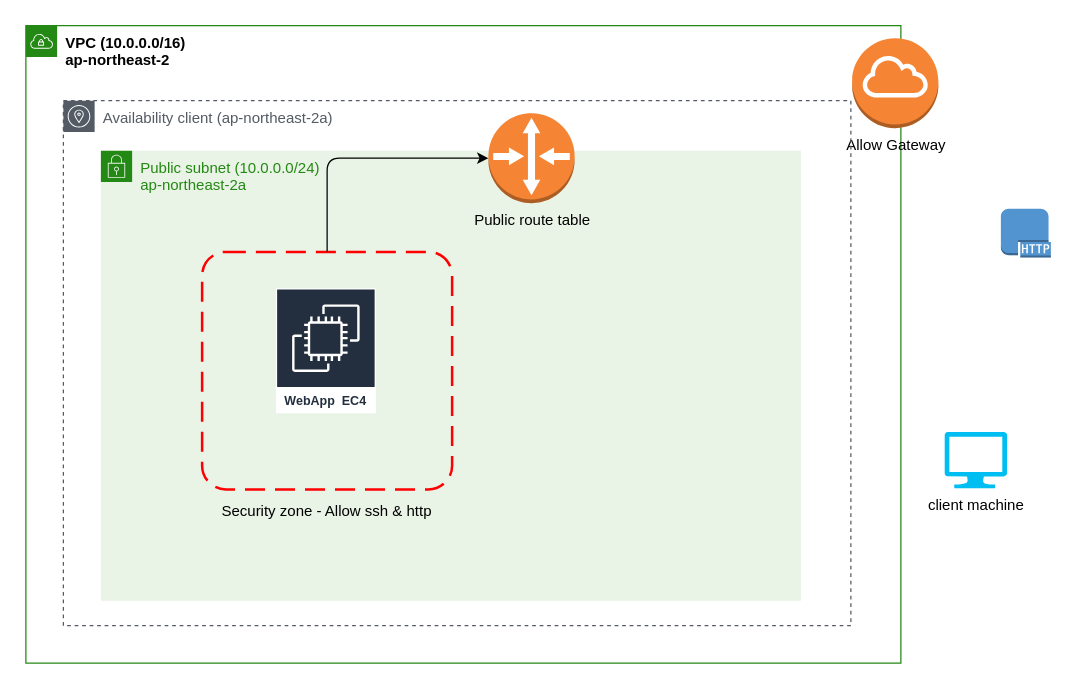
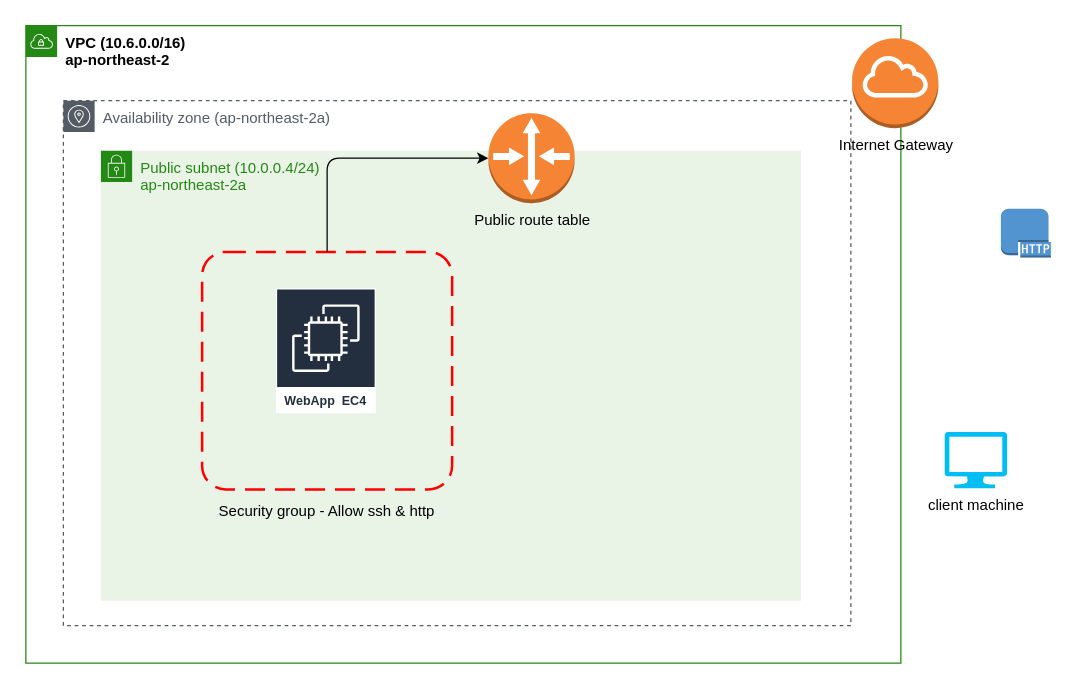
node "VPC (10.0.0.0/16) ap-northeast-2": label "VPC (10.0.0.0/16) ap-northeast-2" -> "VPC (10.6.0.0/16) ap-northeast-2"
node "Availability client (ap-northeast-2a)": label "Availability client (ap-northeast-2a)" -> "Availability zone (ap-northeast-2a)"
node "Allow Gateway": label "Allow Gateway" -> "Internet Gateway"
node "Public subnet (10.0.0.0/24) ap-northeast-2a": label "Public subnet (10.0.0.0/24) ap-northeast-2a" -> "Public subnet (10.0.0.4/24) ap-northeast-2a"
node "Security zone - Allow ssh & http": label "Security zone - Allow ssh & http" -> "Security group - Allow ssh & http"
